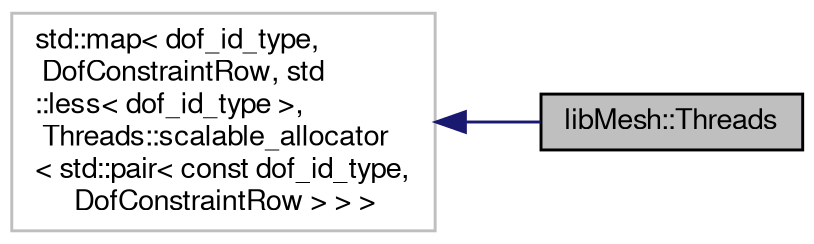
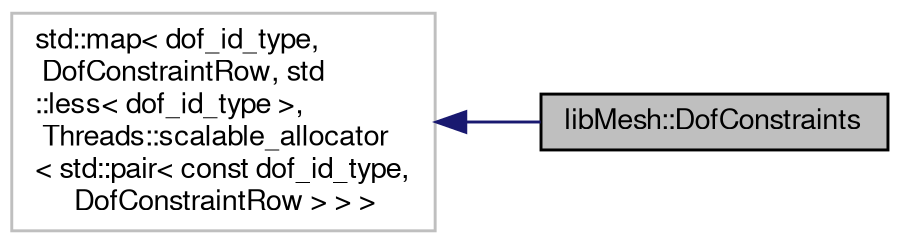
node "libMesh::Threads": label "libMesh::Threads" -> "libMesh::DofConstraints"
